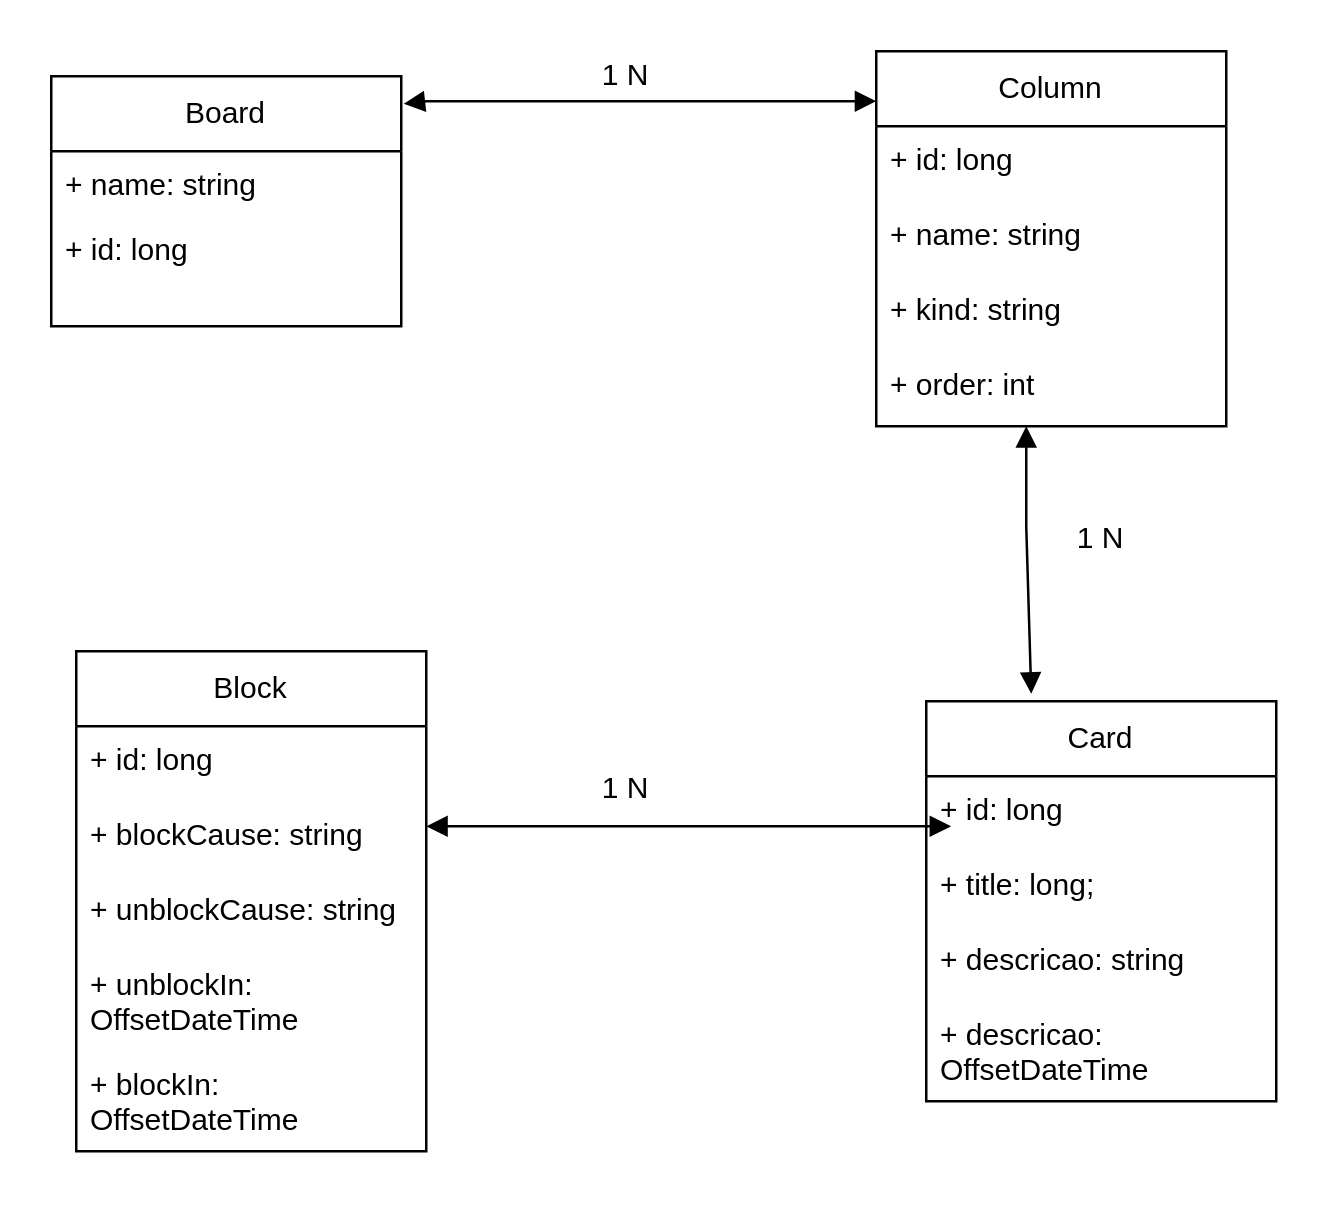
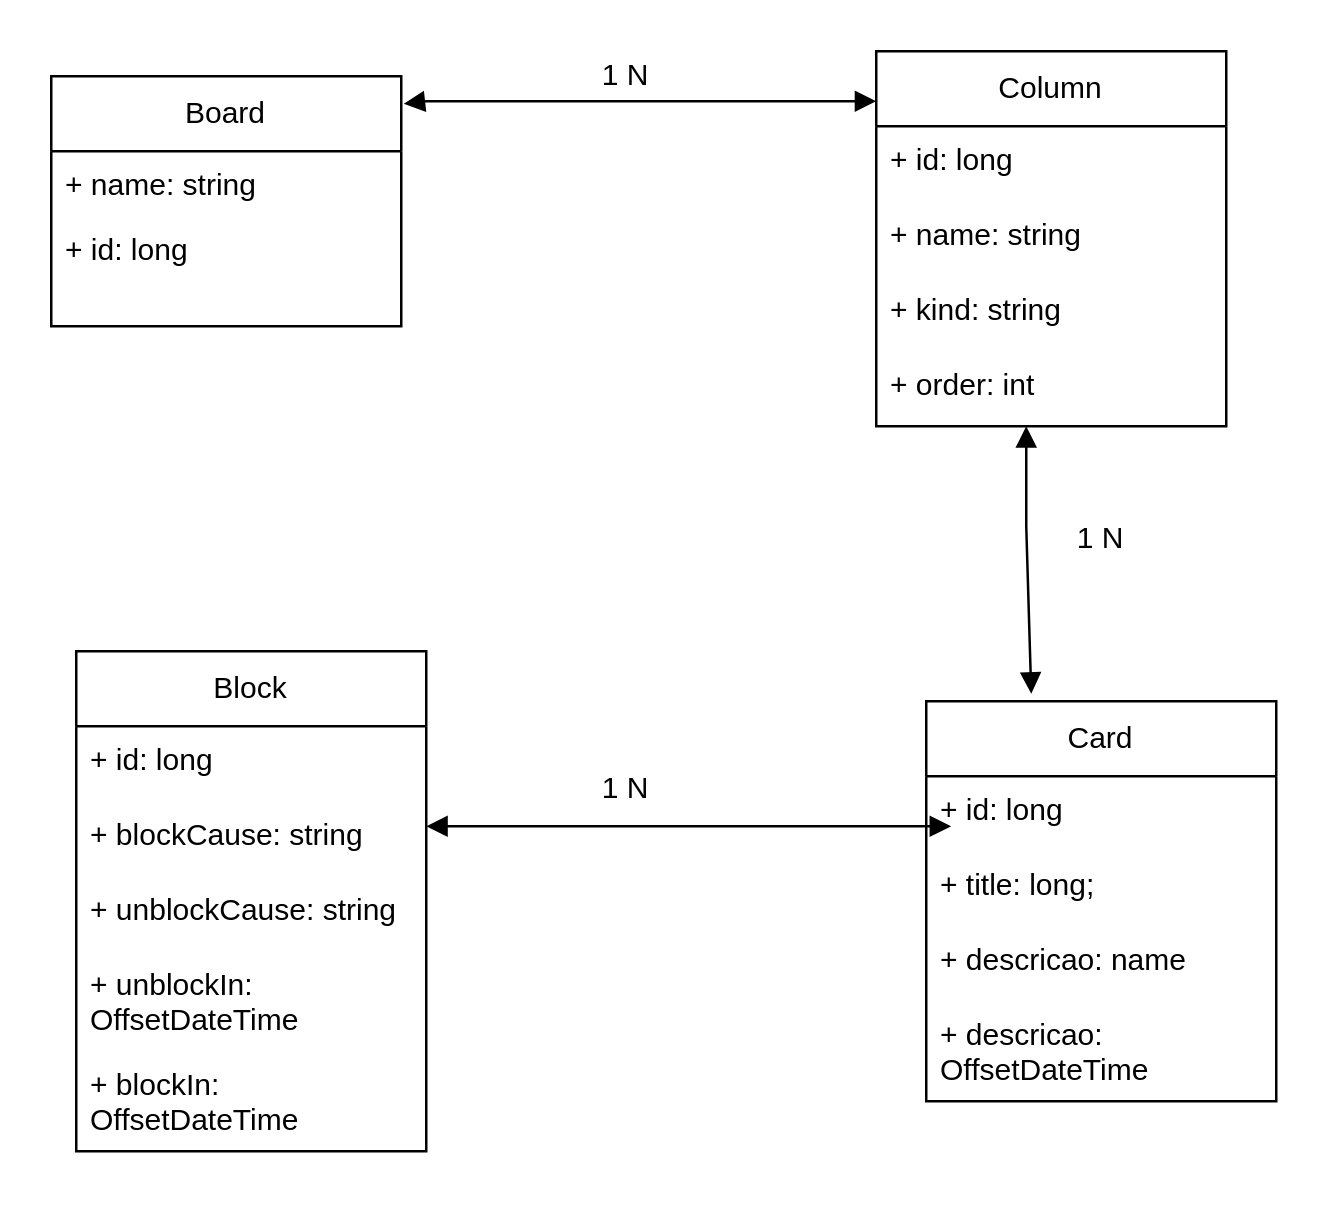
node "+ descricao: string": label "+ descricao: string" -> "+ descricao: name"
